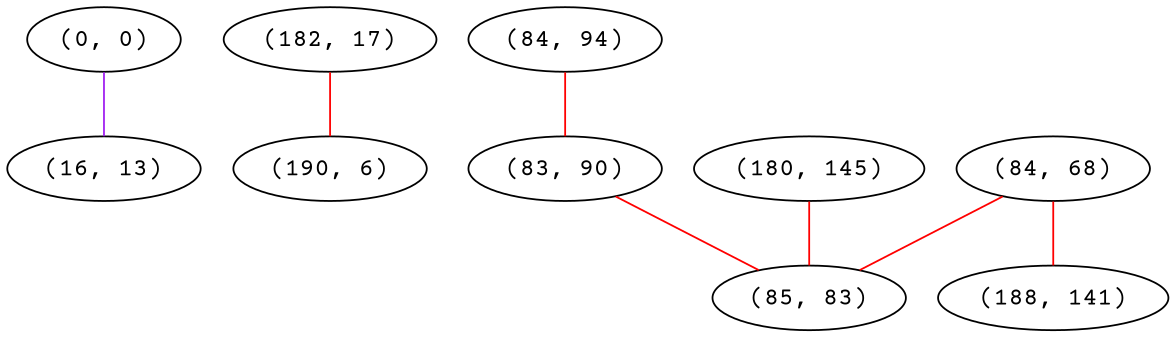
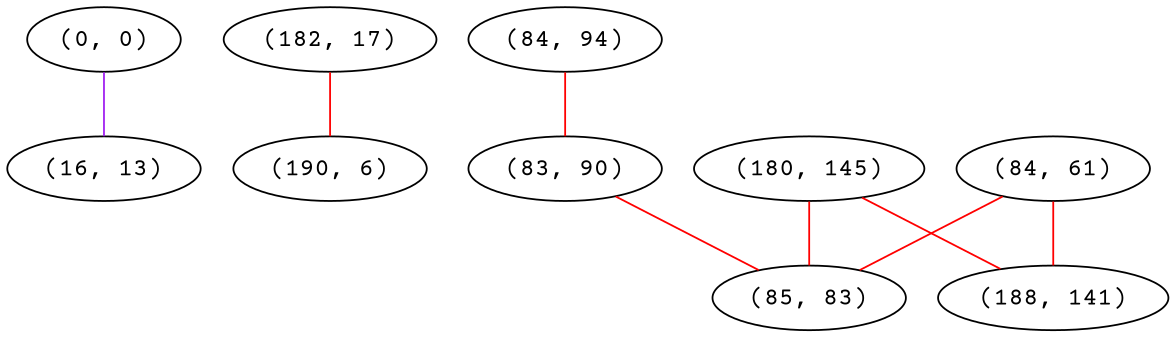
node "(84, 68)": label "(84, 68)" -> "(84, 61)"
edge "(180, 145)" -- "(188, 141)": added
